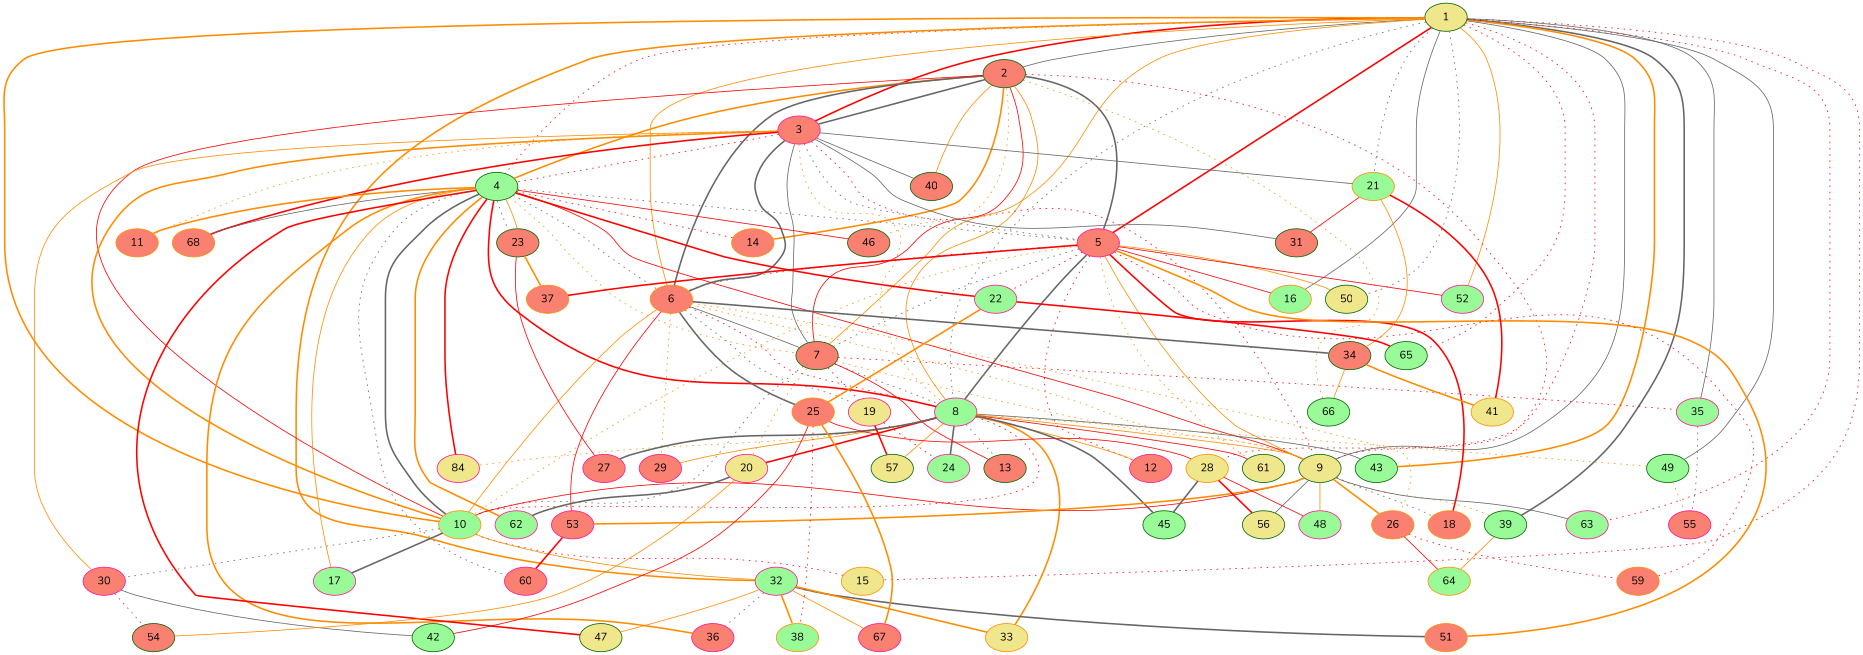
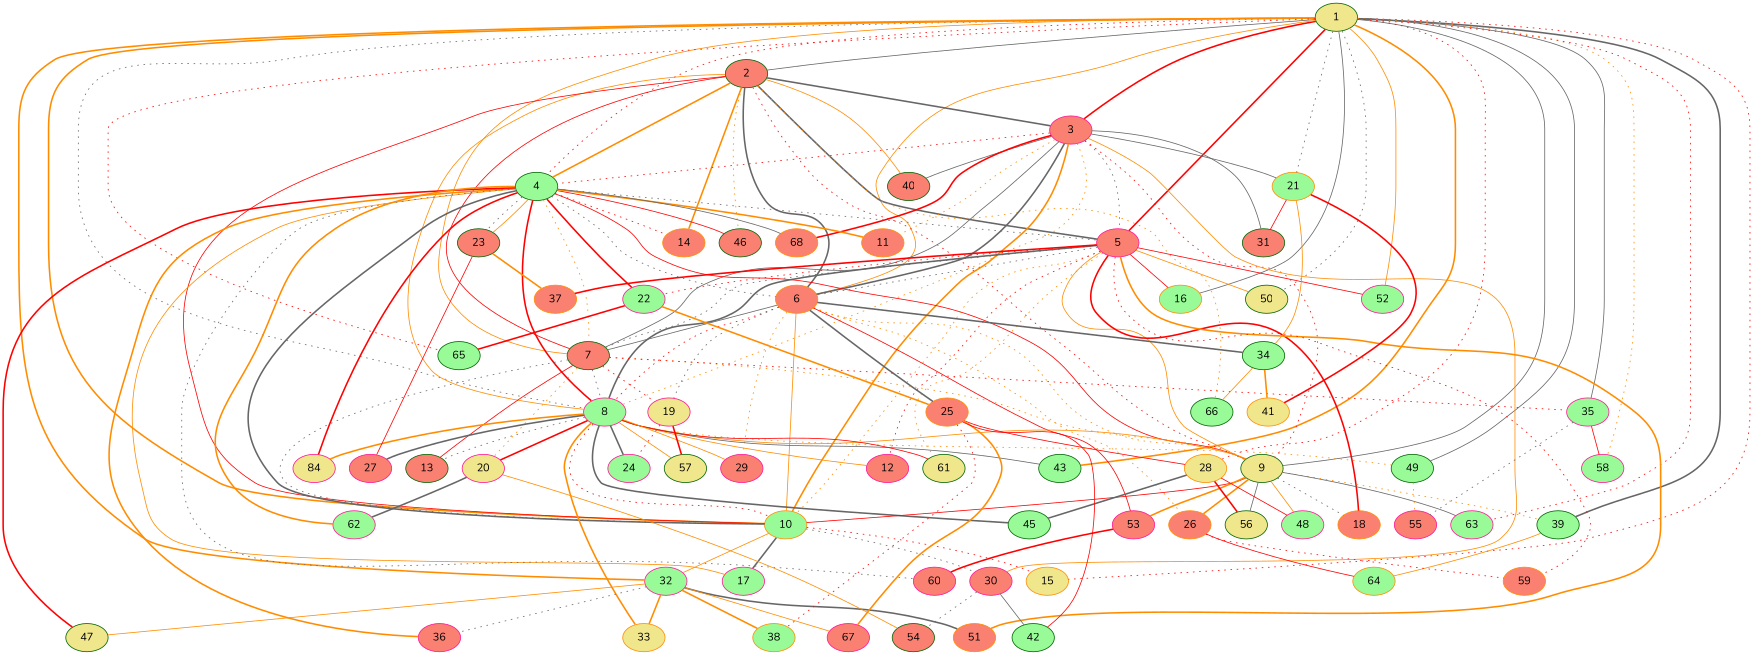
node "34": fillcolor salmon -> palegreen
edge "8" -- "84": style dotted -> bold
node "58": added
